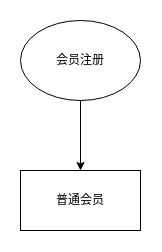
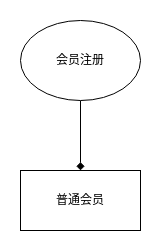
edge "会员注册" -> "普通会员": arrowhead classic -> diamond
